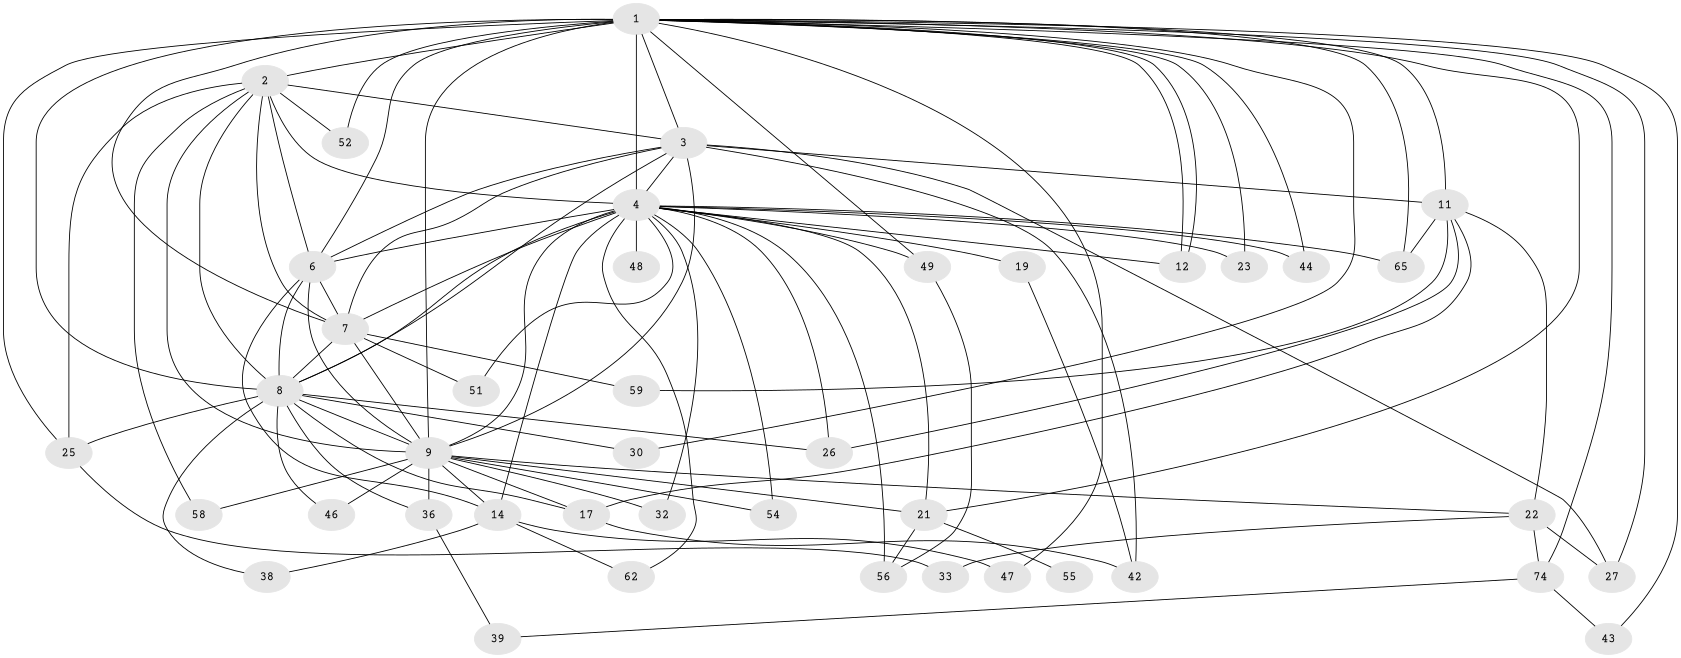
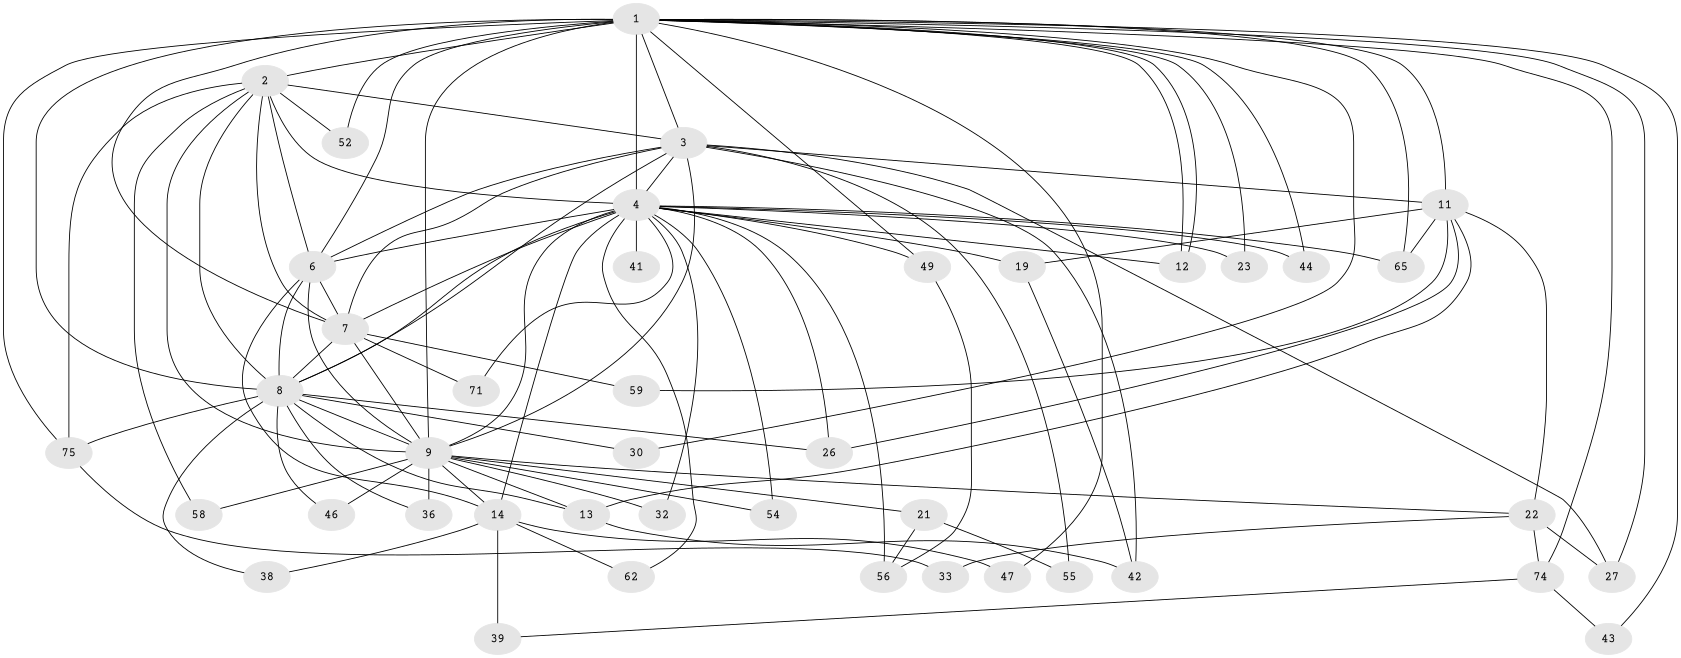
edge "1" -- "21": removed
edge "11" -- "19": added
node "48": label "48" -> "41"
edge "4" -- "21": removed
edge "3" -- "55": added
node "51": label "51" -> "71"
node "25": label "25" -> "75"
node "17": label "17" -> "13"
edge "36" -- "39": now "14" -- "39"
